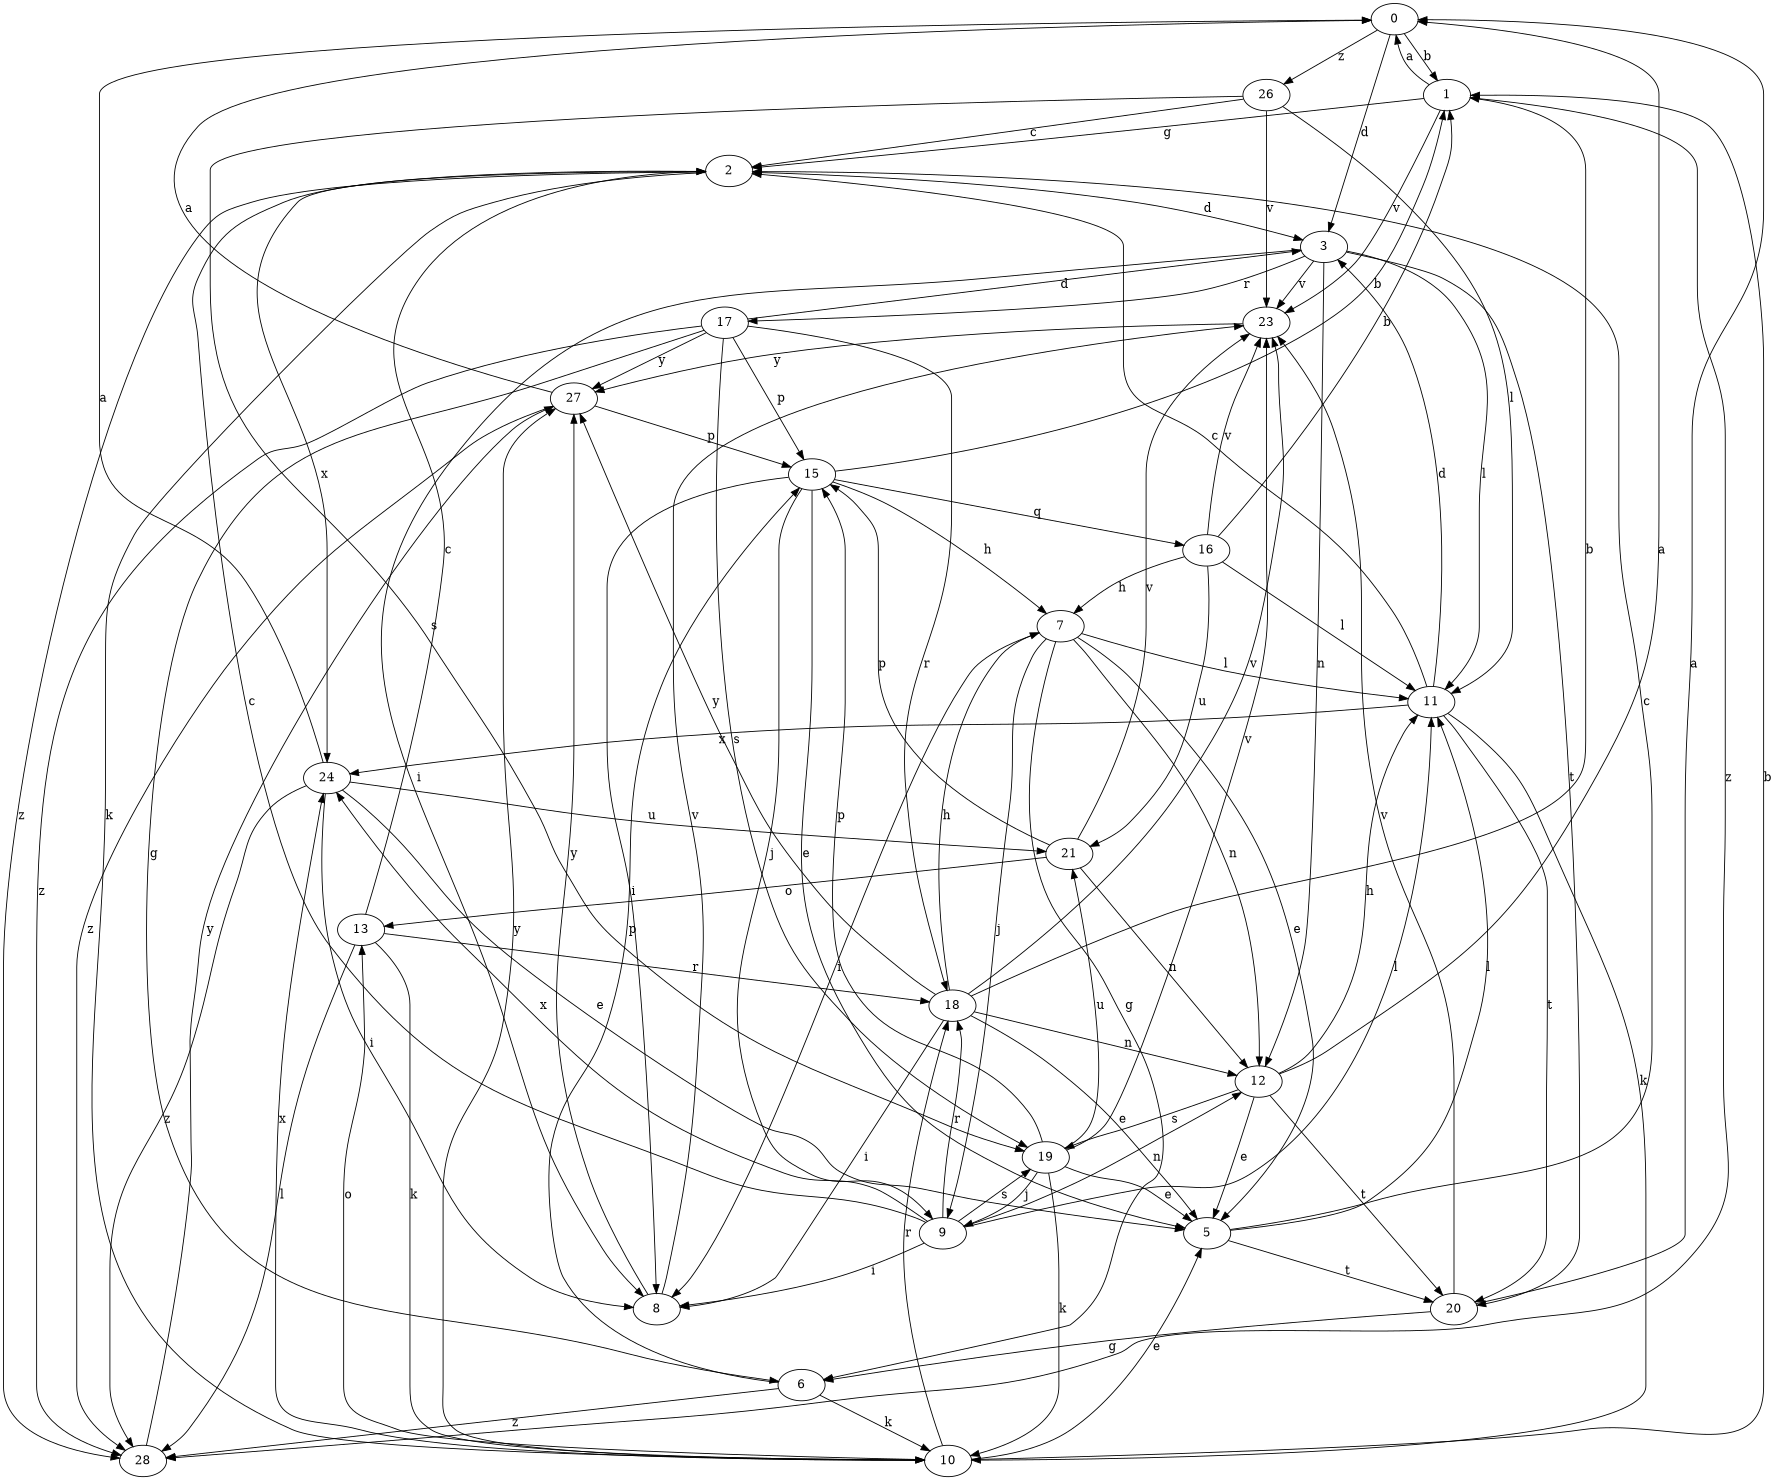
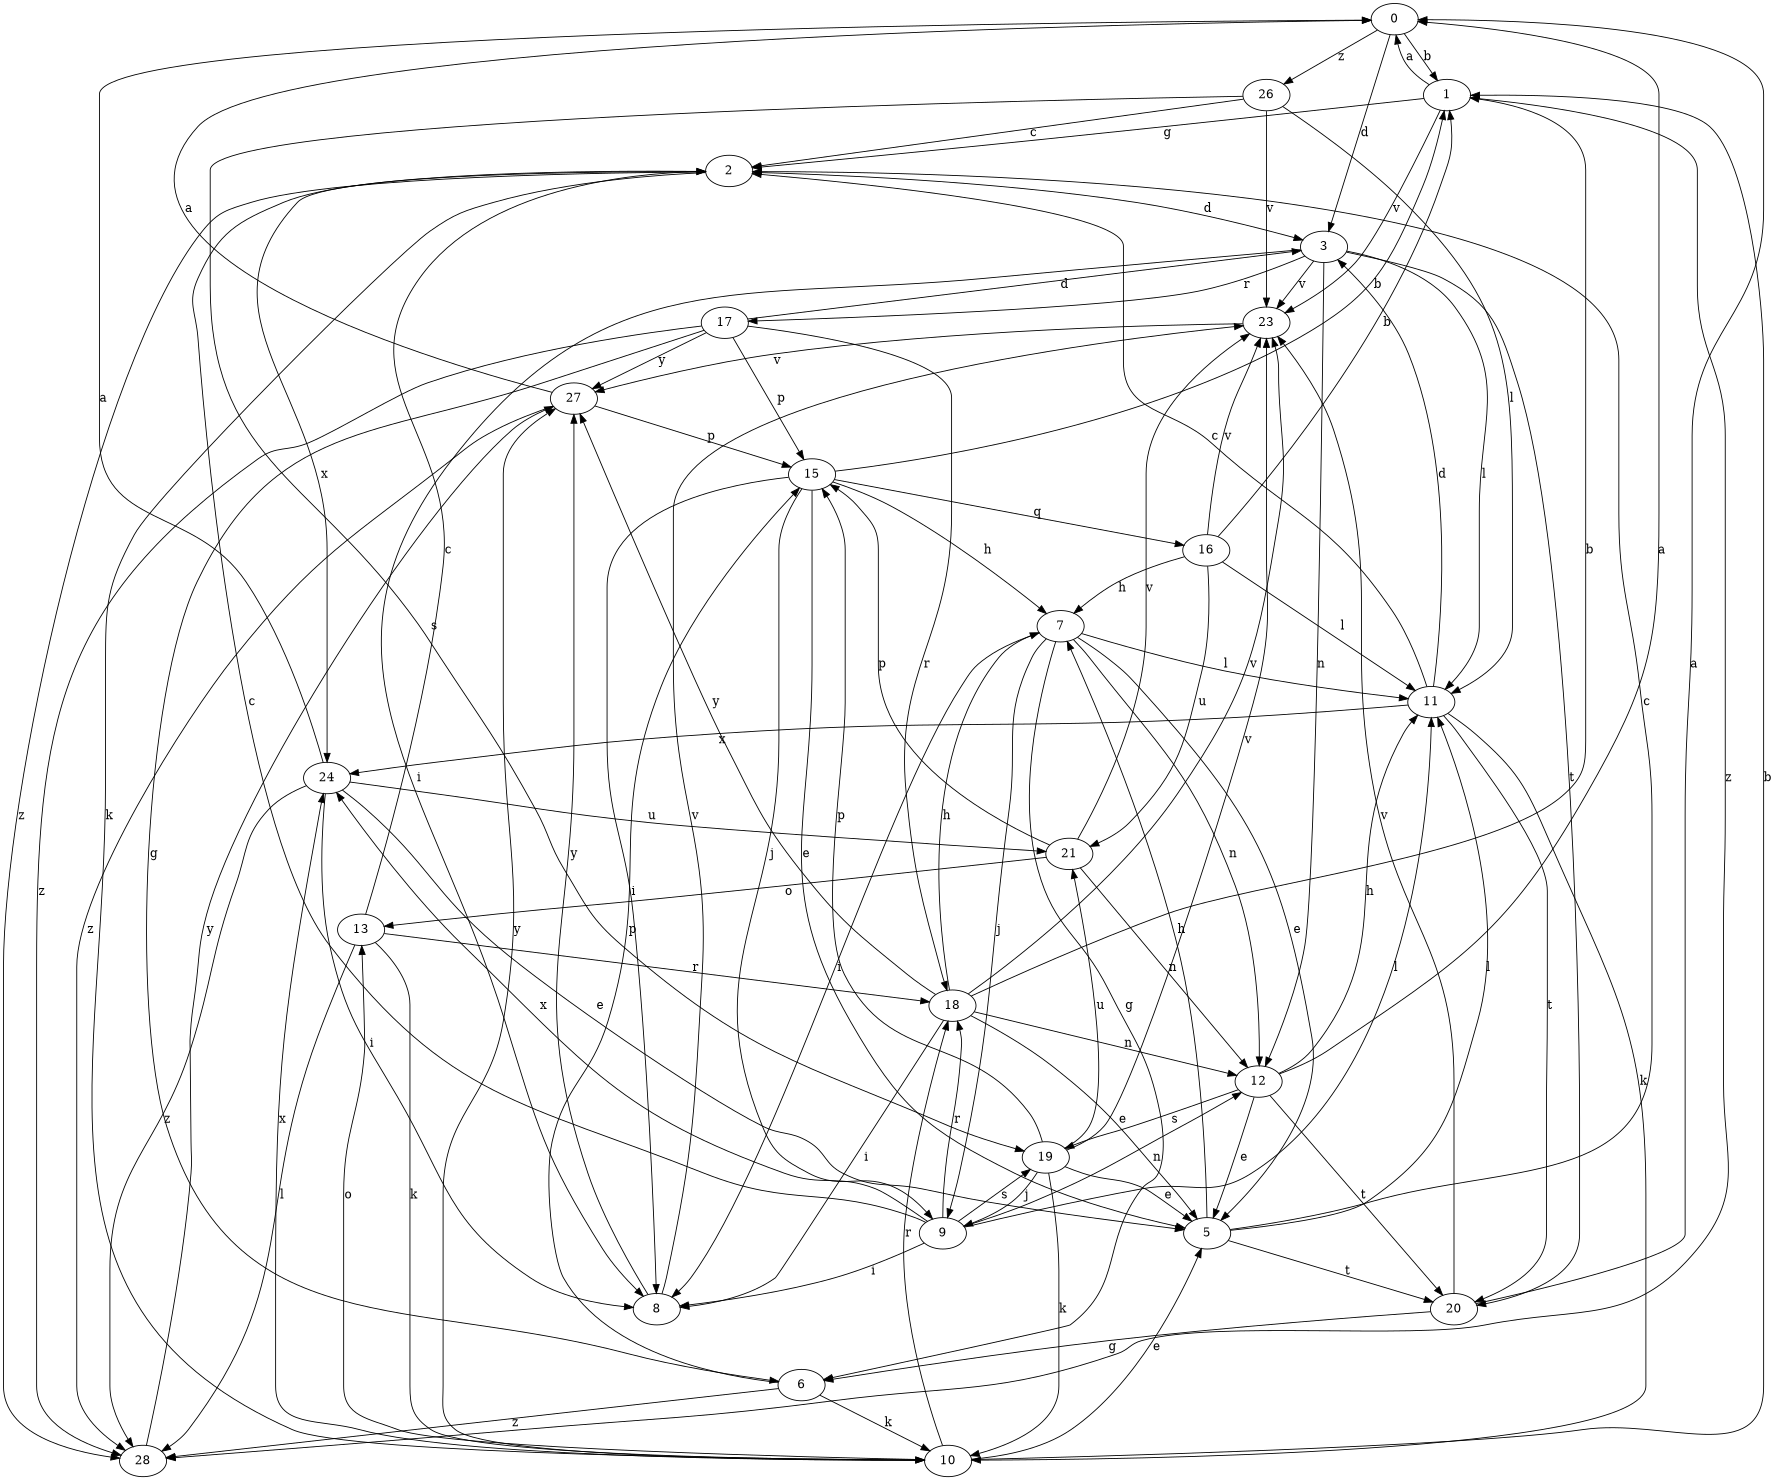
edge "23" -> "27": label "y" -> "v"
edge "17" -> "19": removed, label "s"
edge "5" -> "7": added, label "h"
